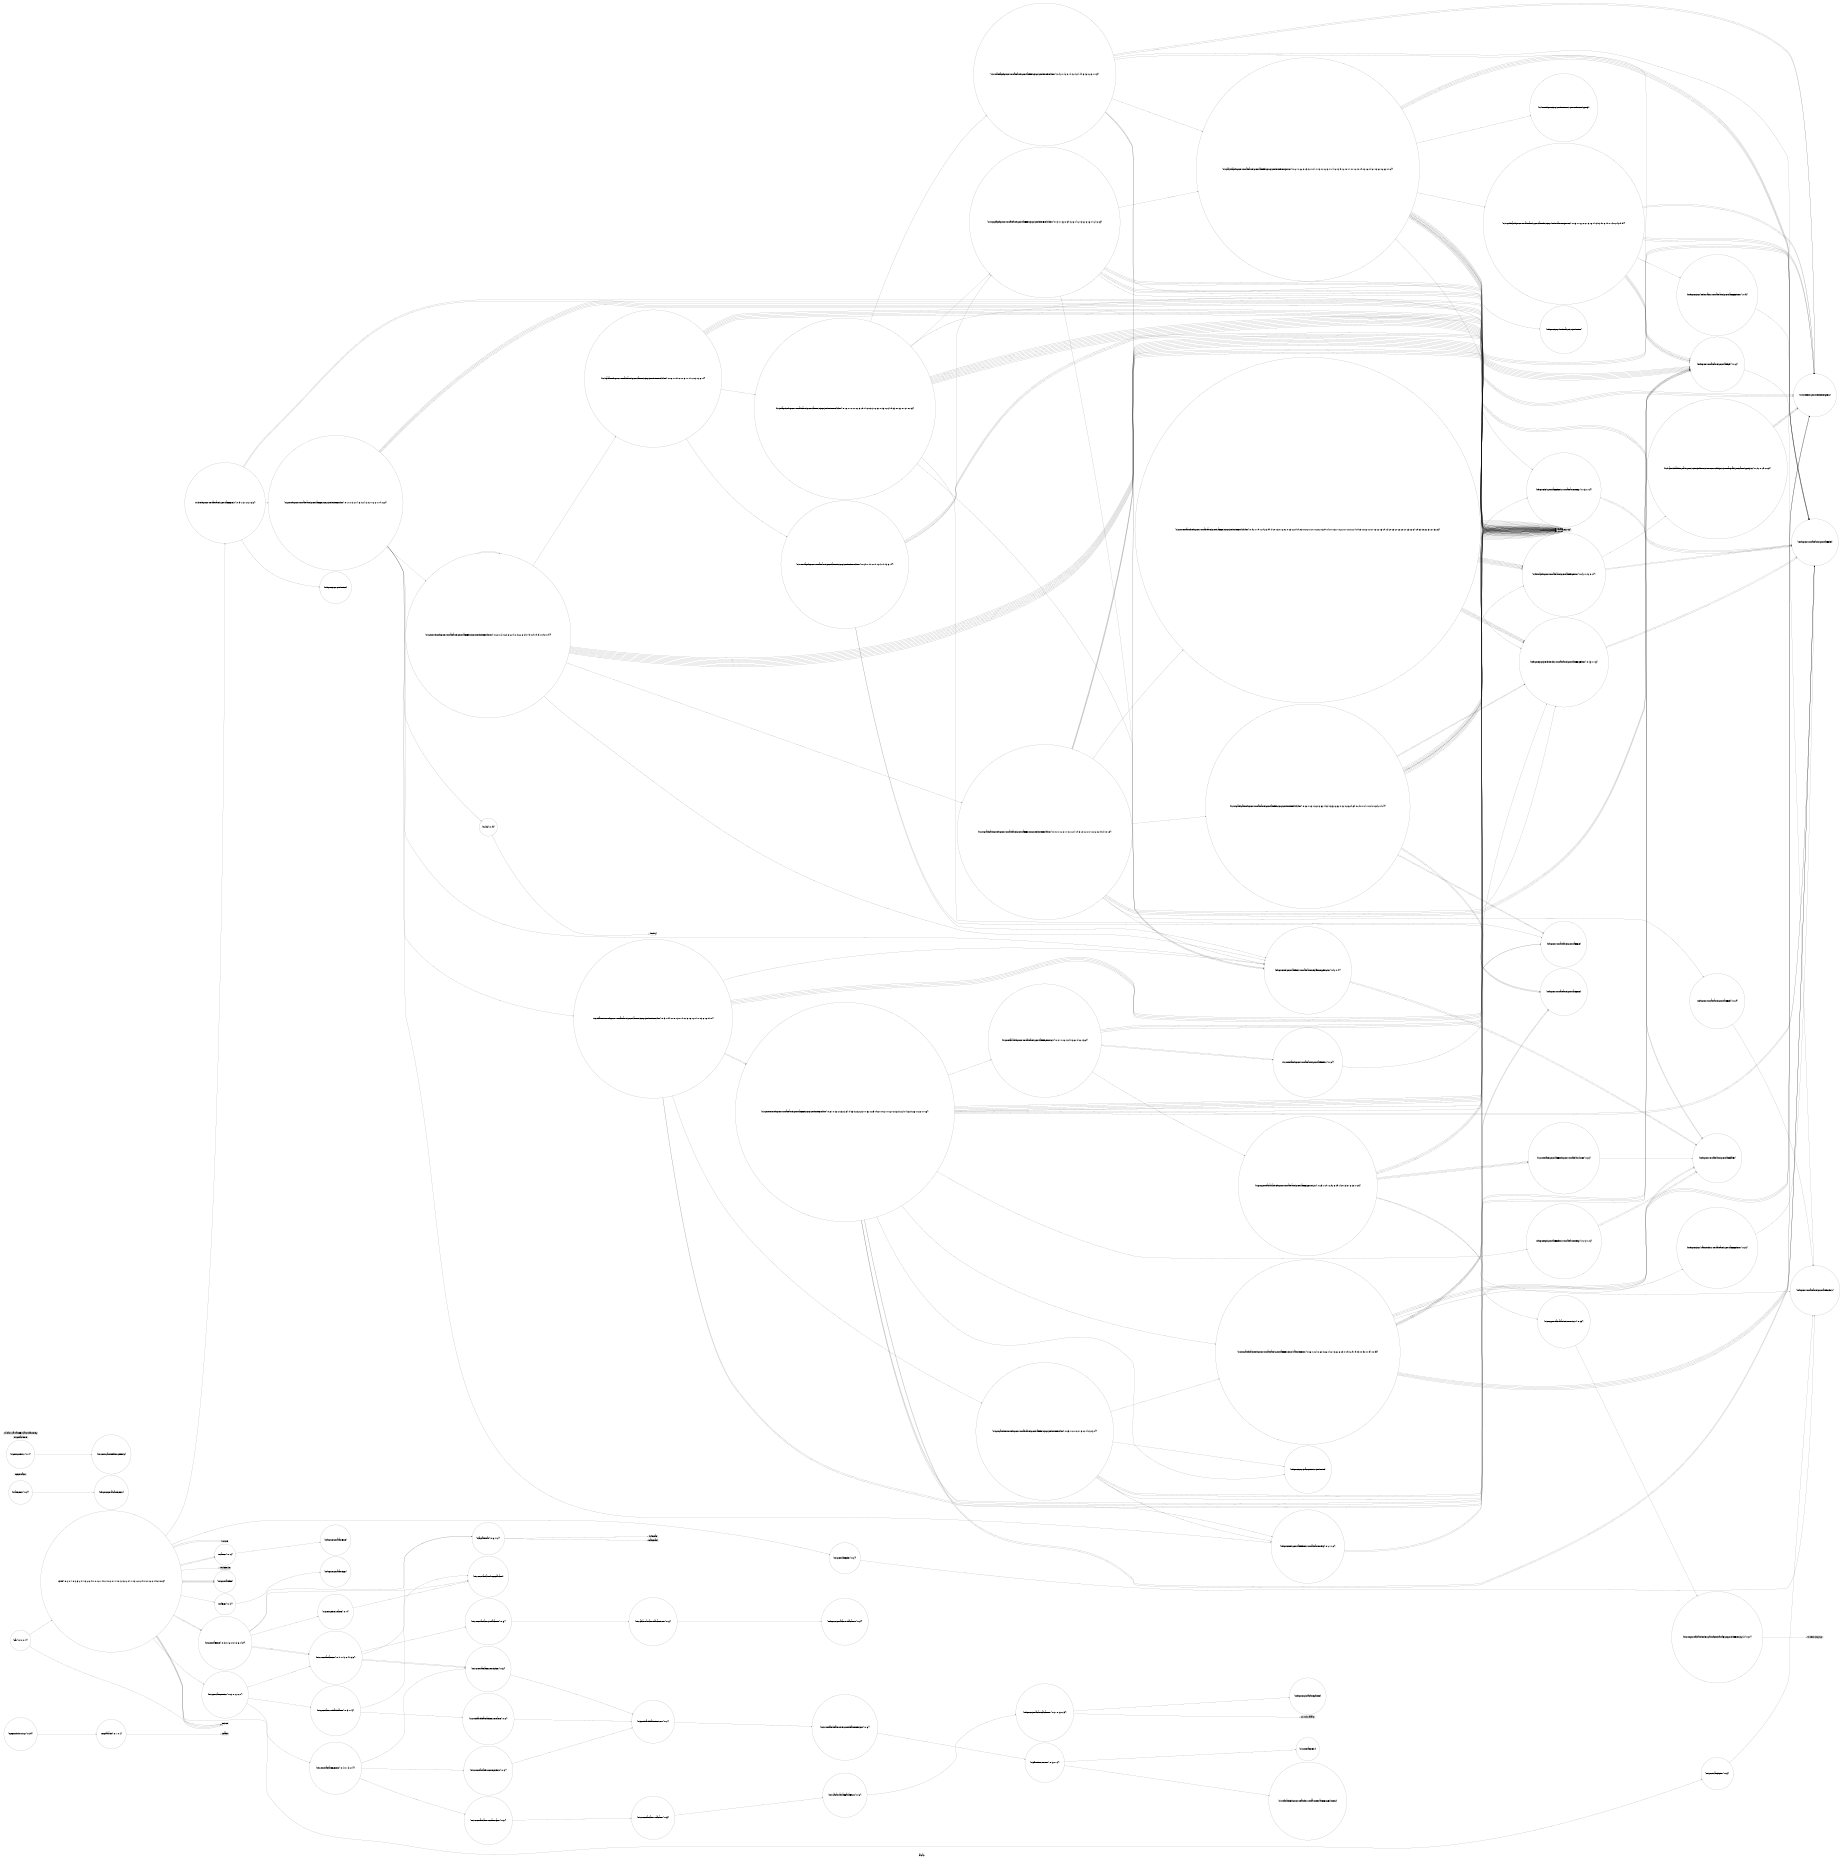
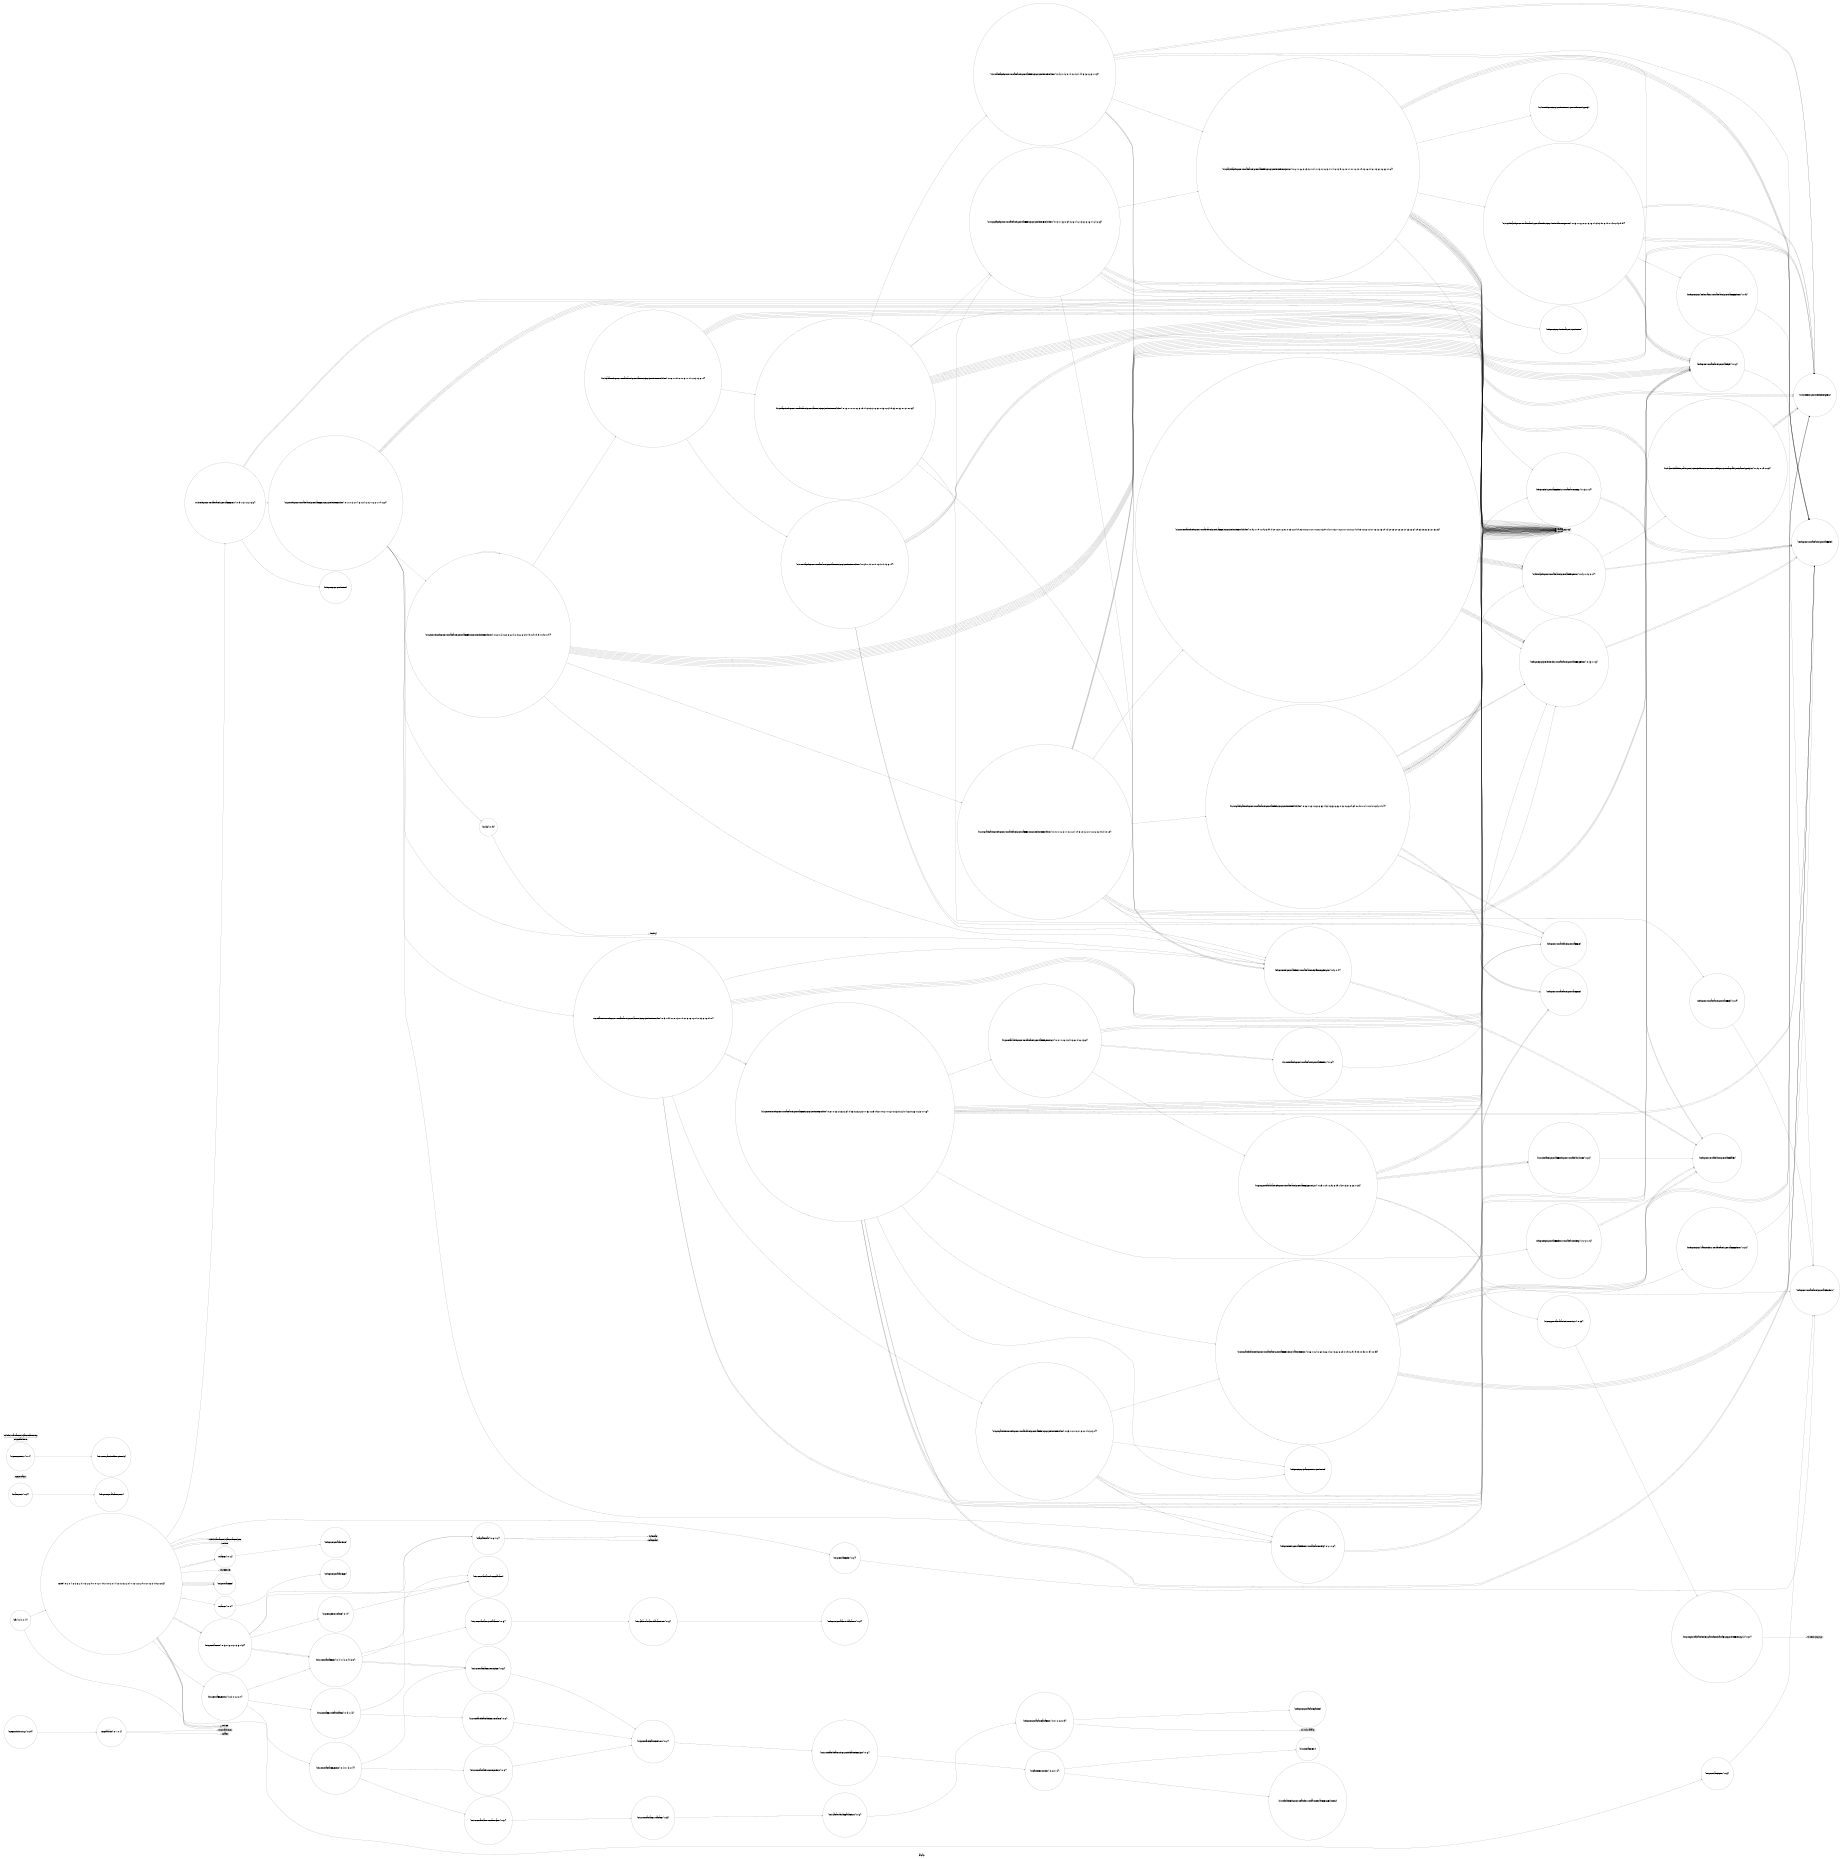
node "_ZStlsISt11char_traitsIcEERSt13basic_ostreamIcT_ES5_PKc": added
node "_ZNSt8ios_base4InitC1Ev": added
